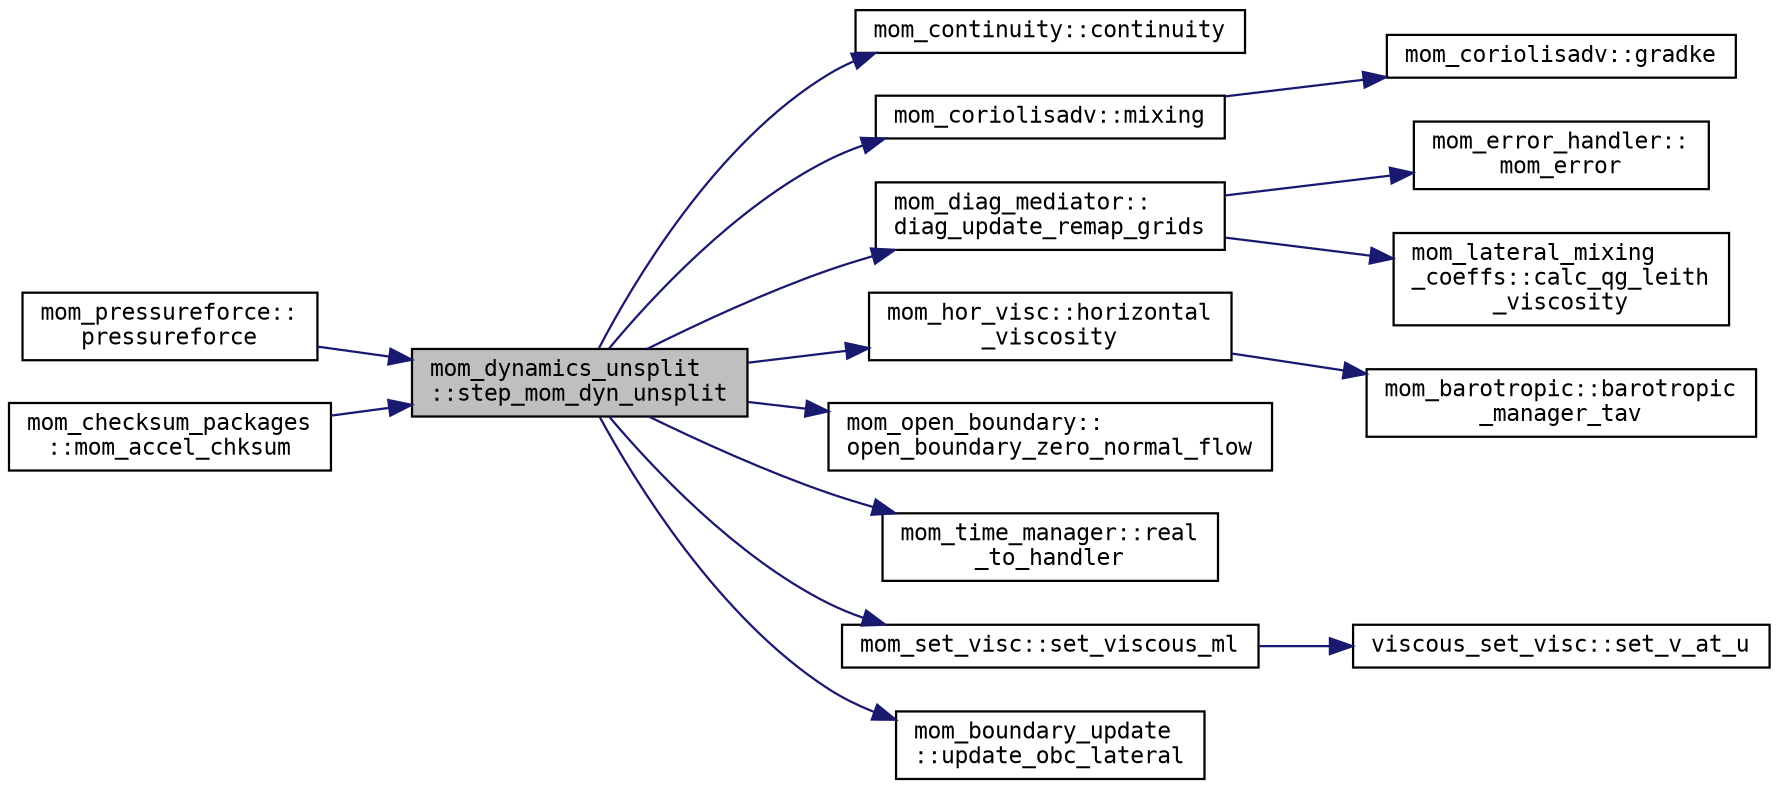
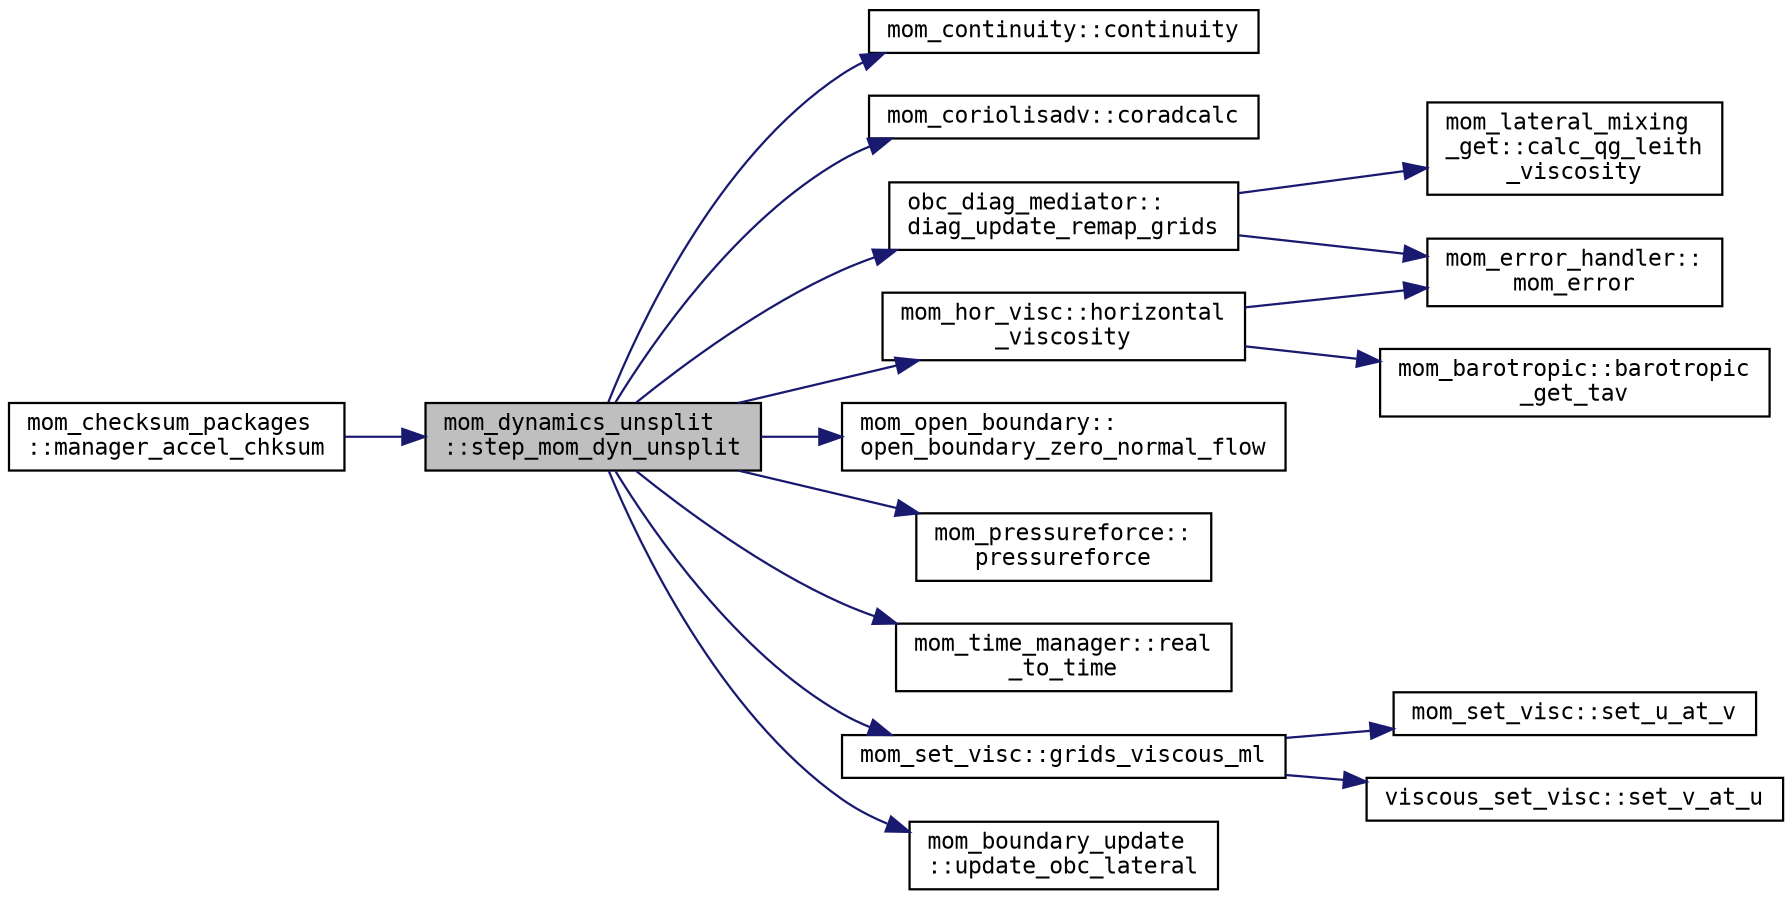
node "mom_coriolisadv::gradke": removed
node "mom_coriolisadv::mixing": label "mom_coriolisadv::mixing" -> "mom_coriolisadv::coradcalc"
node "mom_diag_mediator:: diag_update_remap_grids": label "mom_diag_mediator:: diag_update_remap_grids" -> "obc_diag_mediator:: diag_update_remap_grids"
node "mom_lateral_mixing _coeffs::calc_qg_leith _viscosity": label "mom_lateral_mixing _coeffs::calc_qg_leith _viscosity" -> "mom_lateral_mixing _get::calc_qg_leith _viscosity"
edge "mom_hor_visc::horizontal _viscosity" -> "mom_error_handler:: mom_error": added
edge "mom_pressureforce:: pressureforce" -> "mom_dynamics_unsplit ::step_mom_dyn_unsplit": reversed
node "mom_barotropic::barotropic _manager_tav": label "mom_barotropic::barotropic _manager_tav" -> "mom_barotropic::barotropic _get_tav"
node "mom_checksum_packages ::mom_accel_chksum": label "mom_checksum_packages ::mom_accel_chksum" -> "mom_checksum_packages ::manager_accel_chksum"
node "mom_time_manager::real _to_handler": label "mom_time_manager::real _to_handler" -> "mom_time_manager::real _to_time"
node "mom_set_visc::set_viscous_ml": label "mom_set_visc::set_viscous_ml" -> "mom_set_visc::grids_viscous_ml"
node "mom_set_visc::set_u_at_v": added
